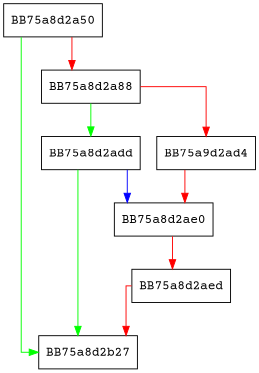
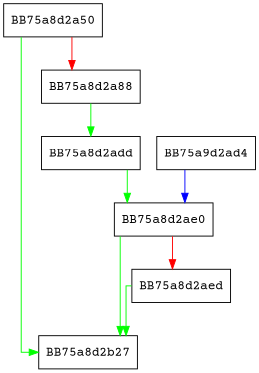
edge "BB75a8d2a88" -> "BB75a9d2ad4": removed
edge "BB75a8d2add" -> "BB75a8d2ae0": color blue -> green
edge "BB75a9d2ad4" -> "BB75a8d2ae0": color red -> blue
edge "BB75a8d2add" -> "BB75a8d2b27": now "BB75a8d2ae0" -> "BB75a8d2b27"
edge "BB75a8d2aed" -> "BB75a8d2b27": color red -> green
